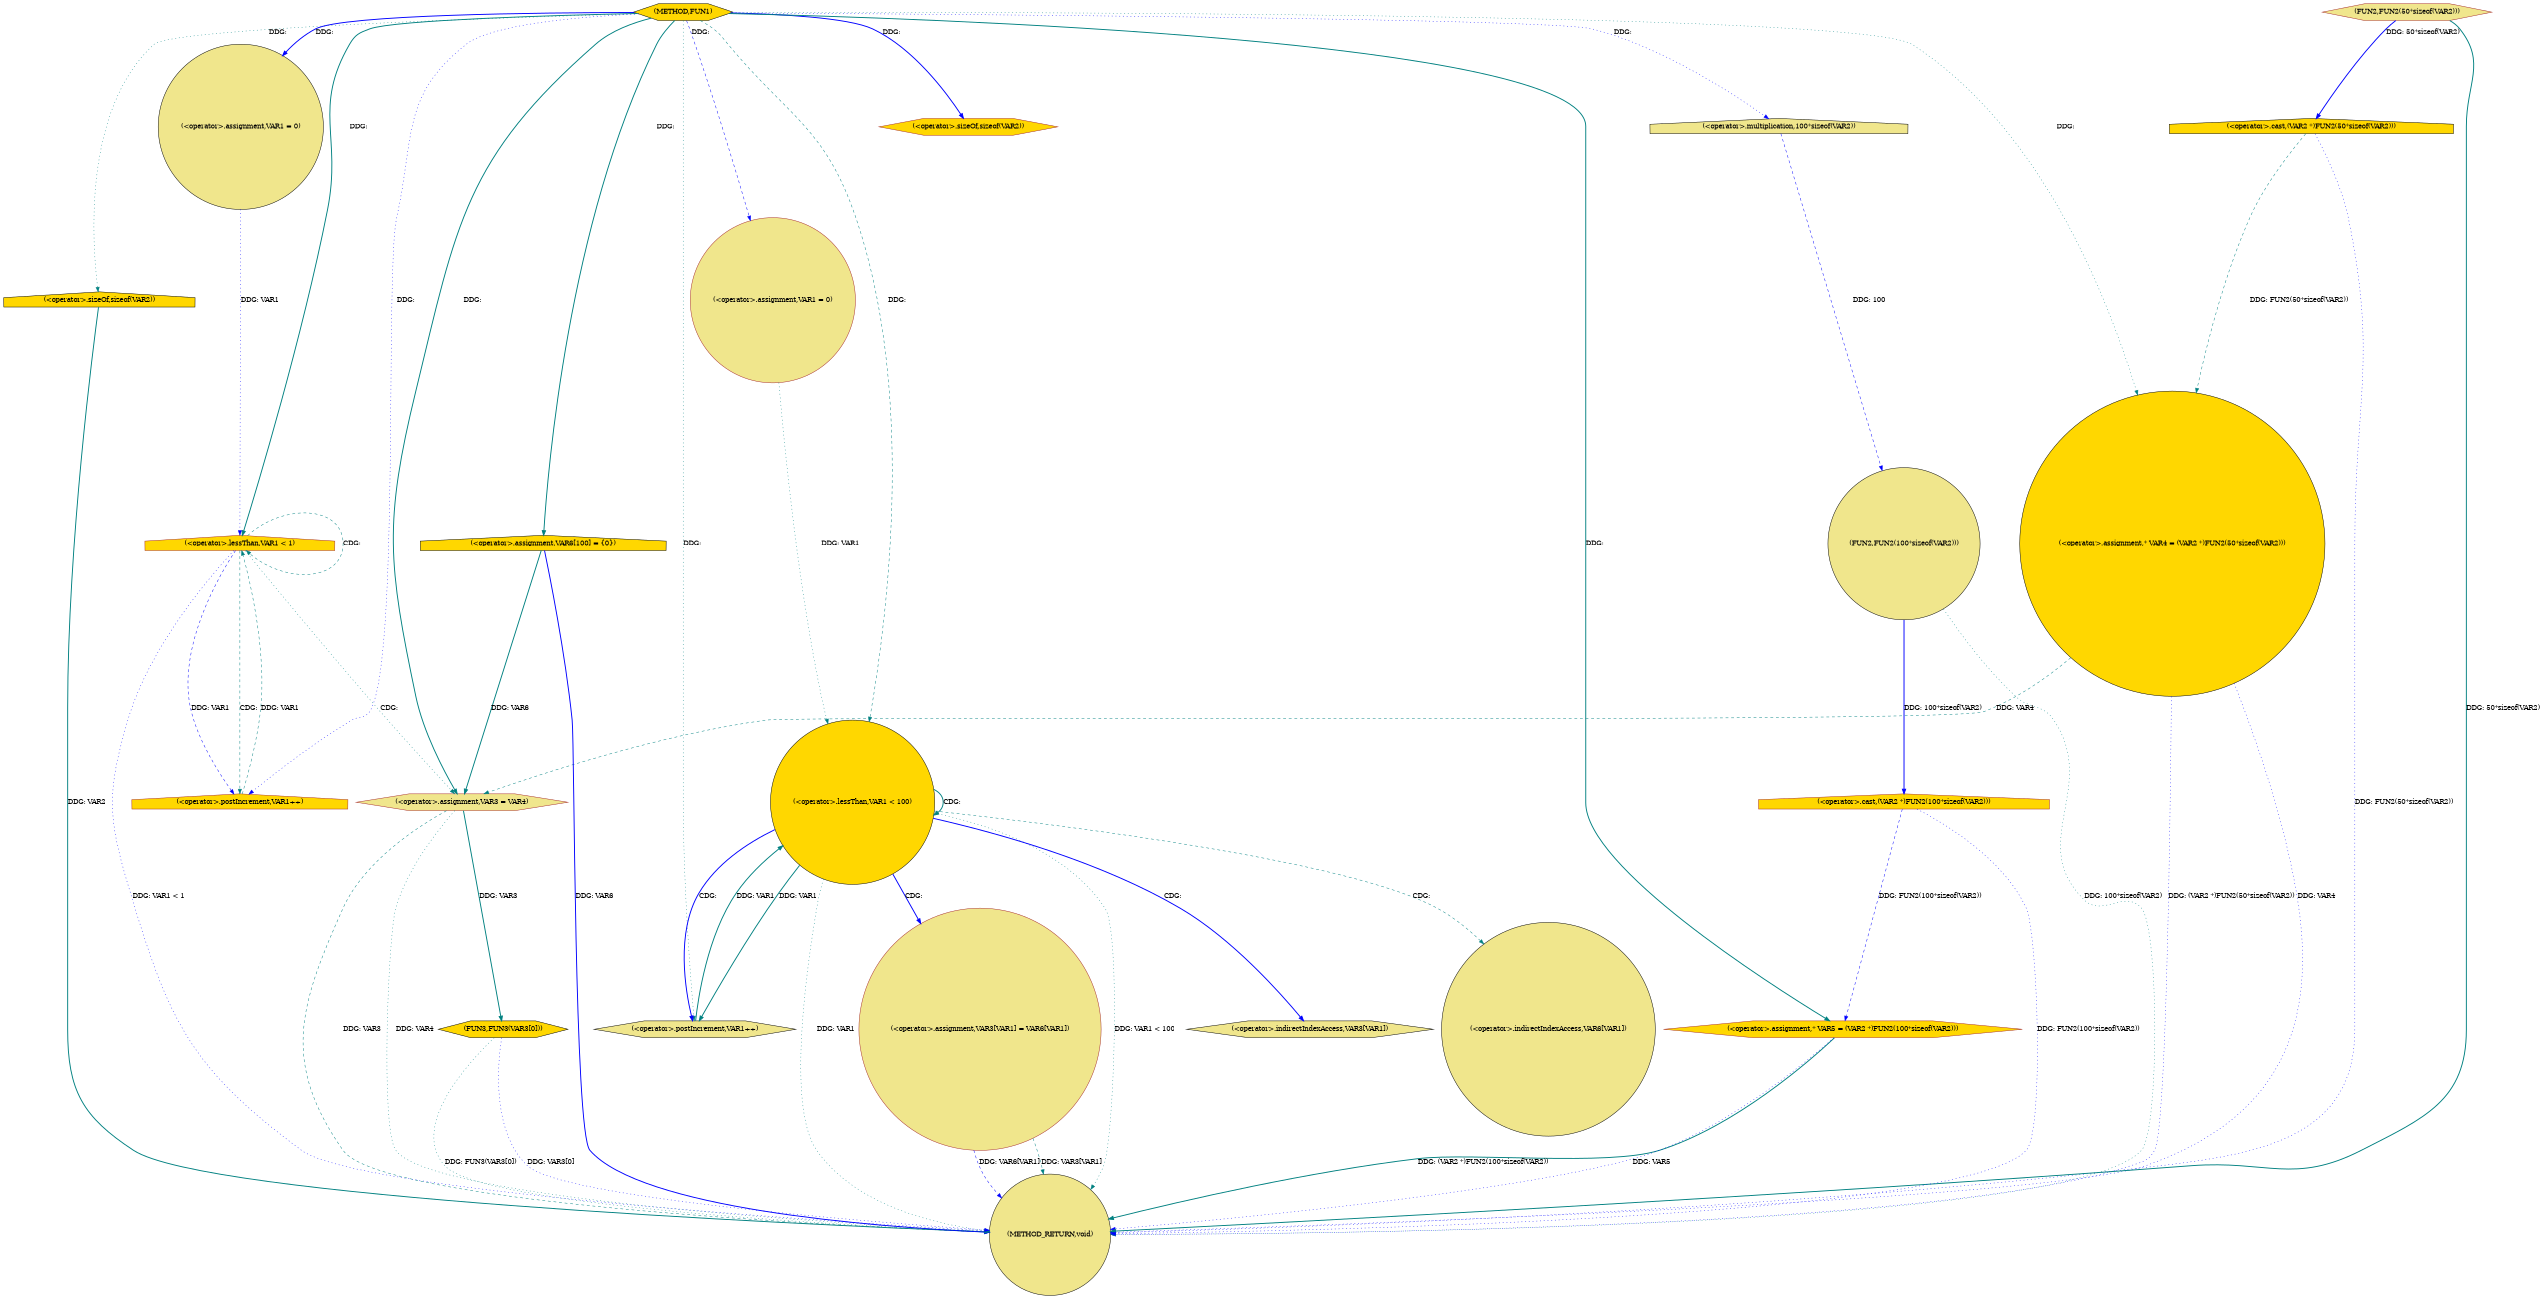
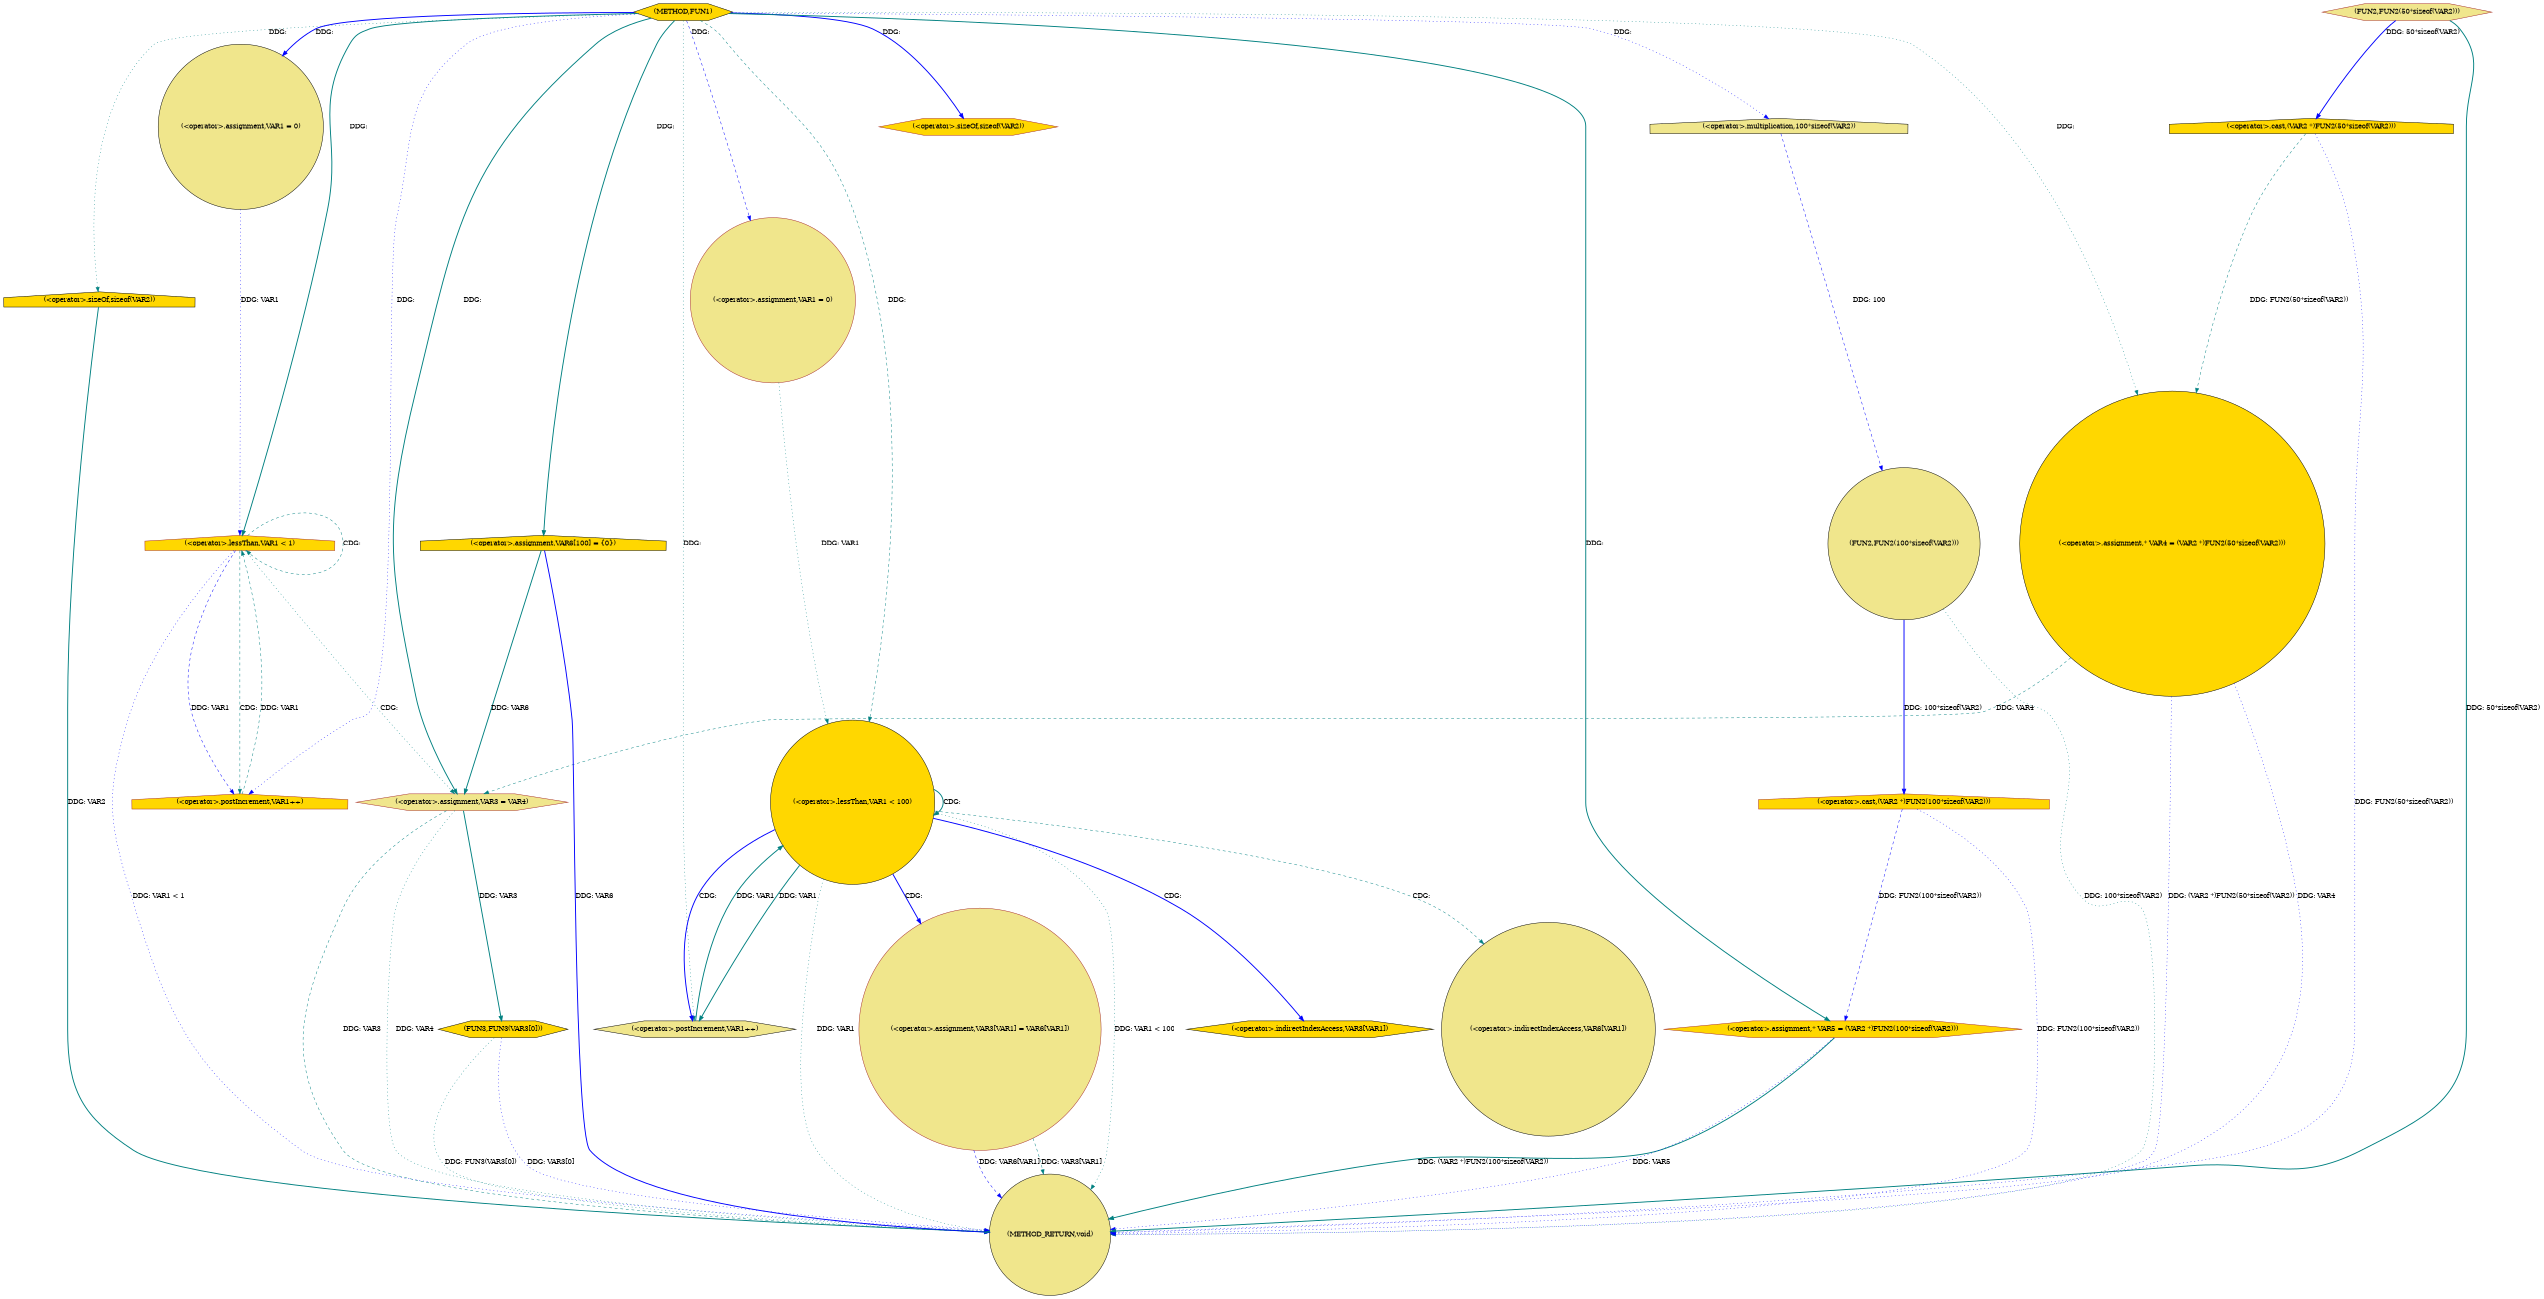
node "(<operator>.indirectIndexAccess,VAR3[VAR1])": fillcolor khaki -> gold
